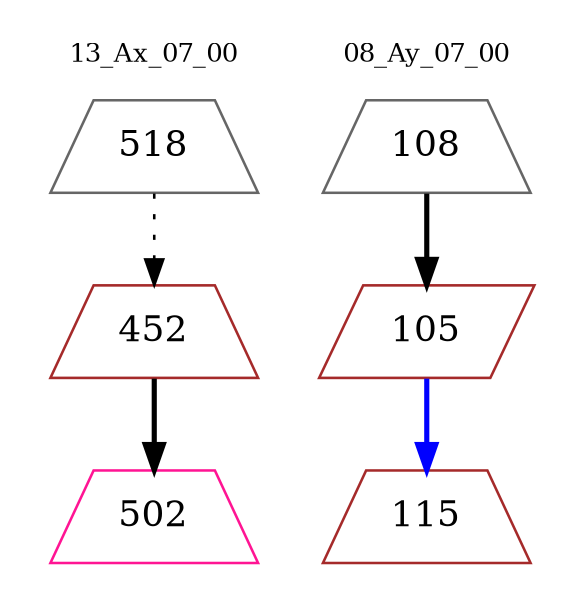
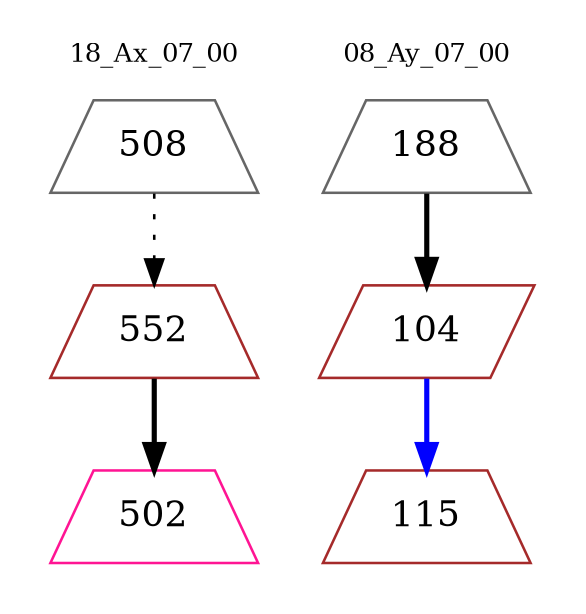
cluster "13_Ax_07_00": label "13_Ax_07_00" -> "18_Ax_07_00"
node "518": label "518" -> "508"
node "108": label "108" -> "188"
node "452": label "452" -> "552"
node "105": label "105" -> "104"
